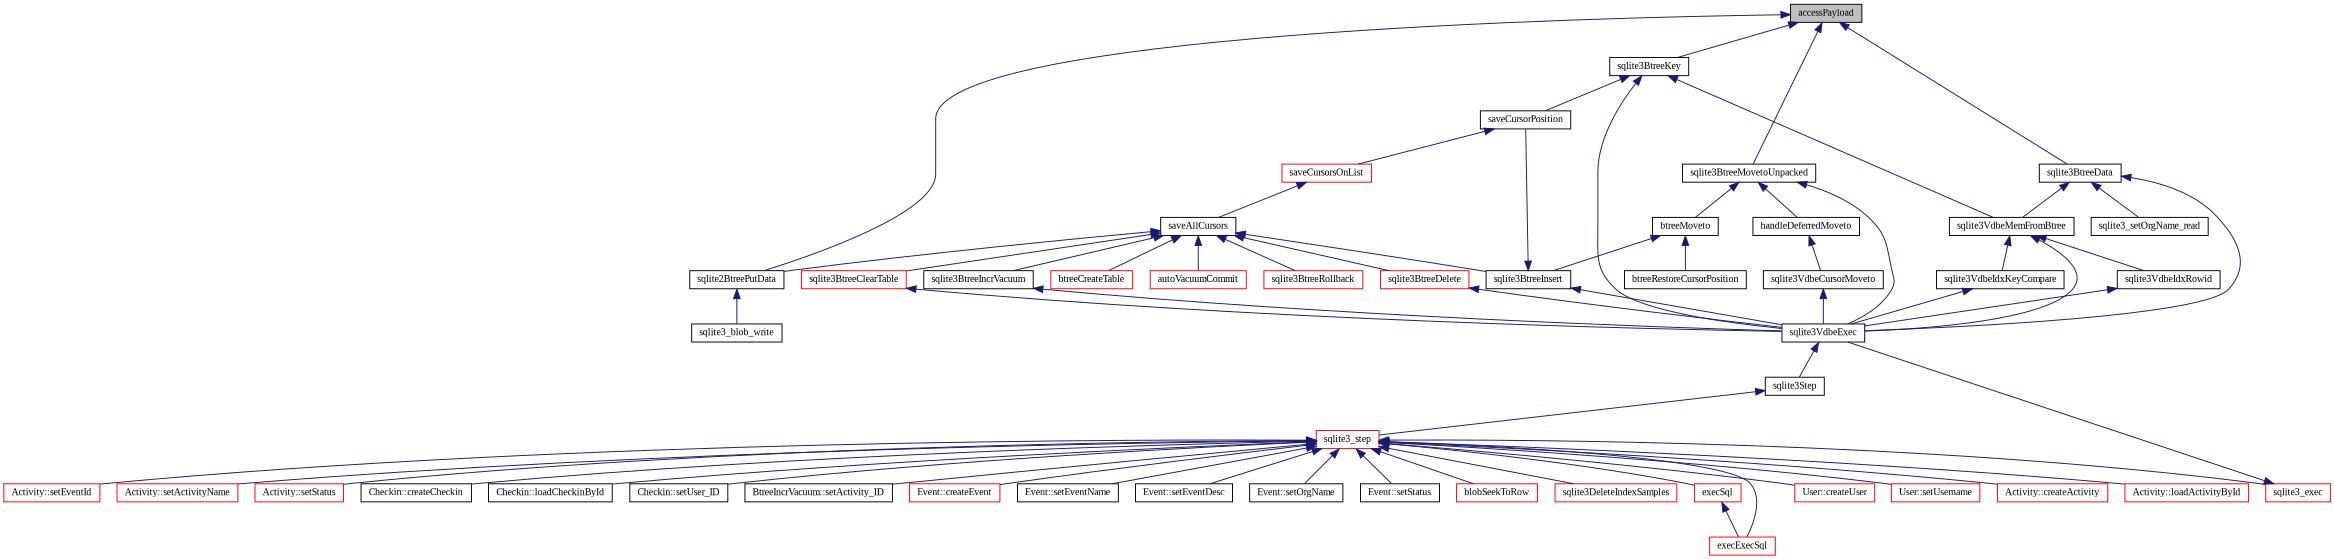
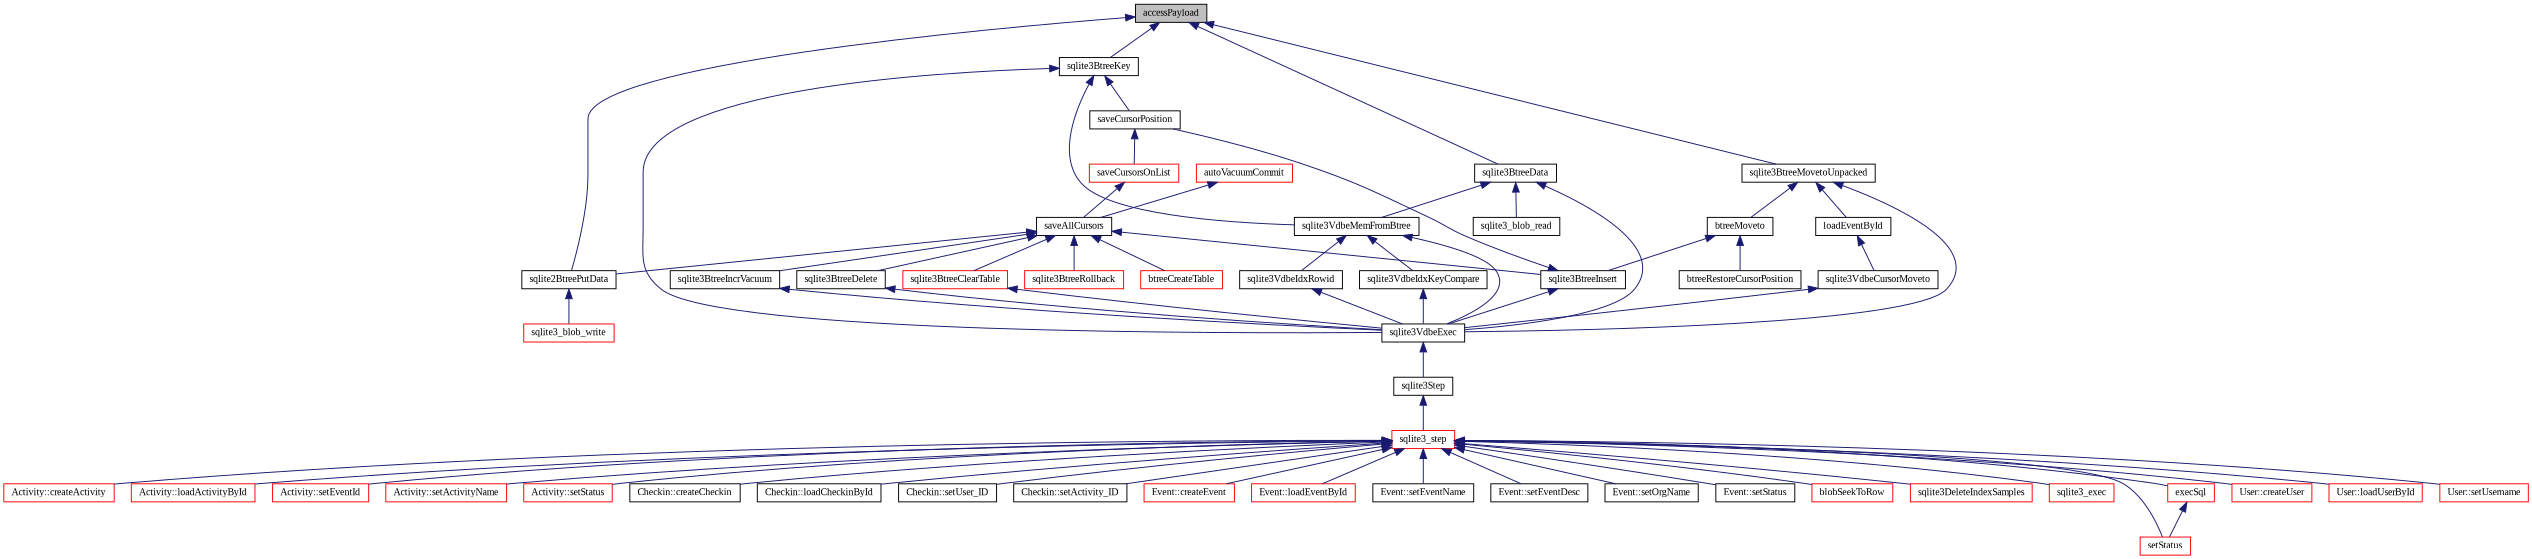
node "handleDeferredMoveto": label "handleDeferredMoveto" -> "loadEventById"
node "sqlite3_setOrgName_read": label "sqlite3_setOrgName_read" -> "sqlite3_blob_read"
edge "autoVacuumCommit" -> "saveAllCursors": reversed
node "sqlite3BtreeDelete": color red -> black
node "sqlite3_blob_write": color black -> red
edge "sqlite3VdbeExec" -> "sqlite3_exec": removed
node "BtreeIncrVacuum::setActivity_ID": label "BtreeIncrVacuum::setActivity_ID" -> "Checkin::setActivity_ID"
node "Event::loadEventById": added
node "User::loadUserById": added
node "execExecSql": label "execExecSql" -> "setStatus"
